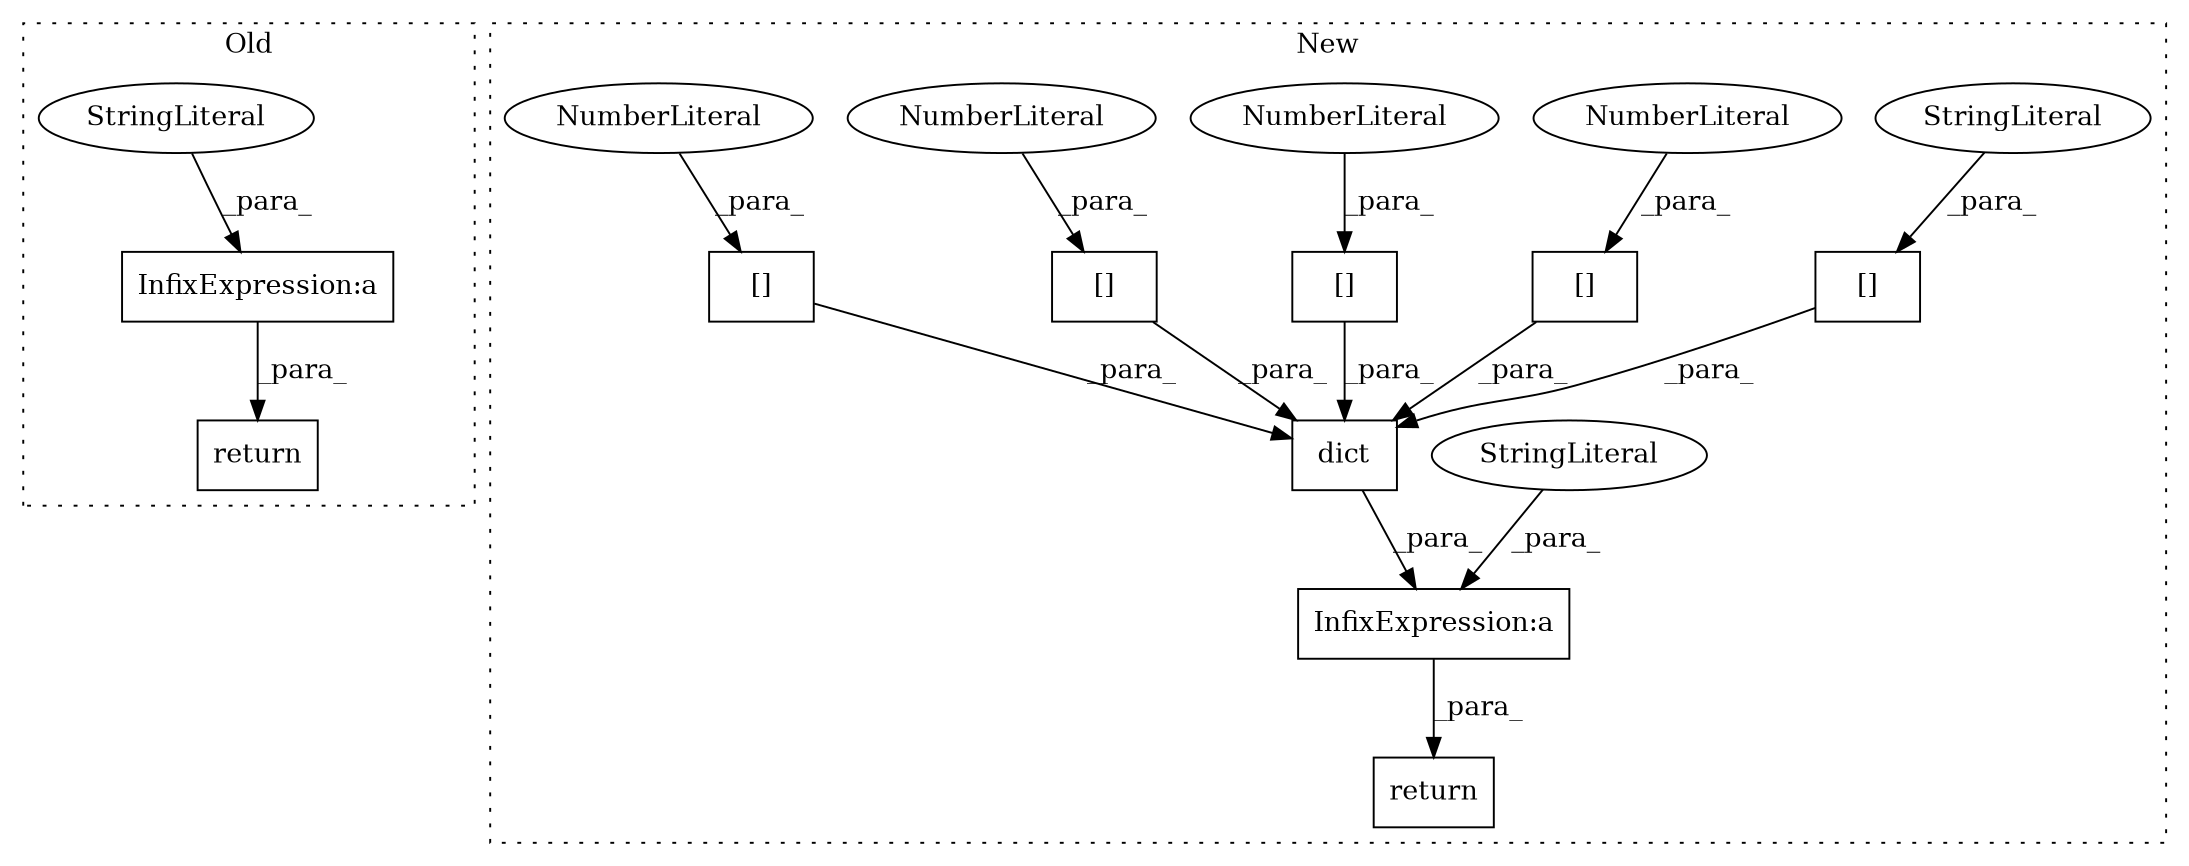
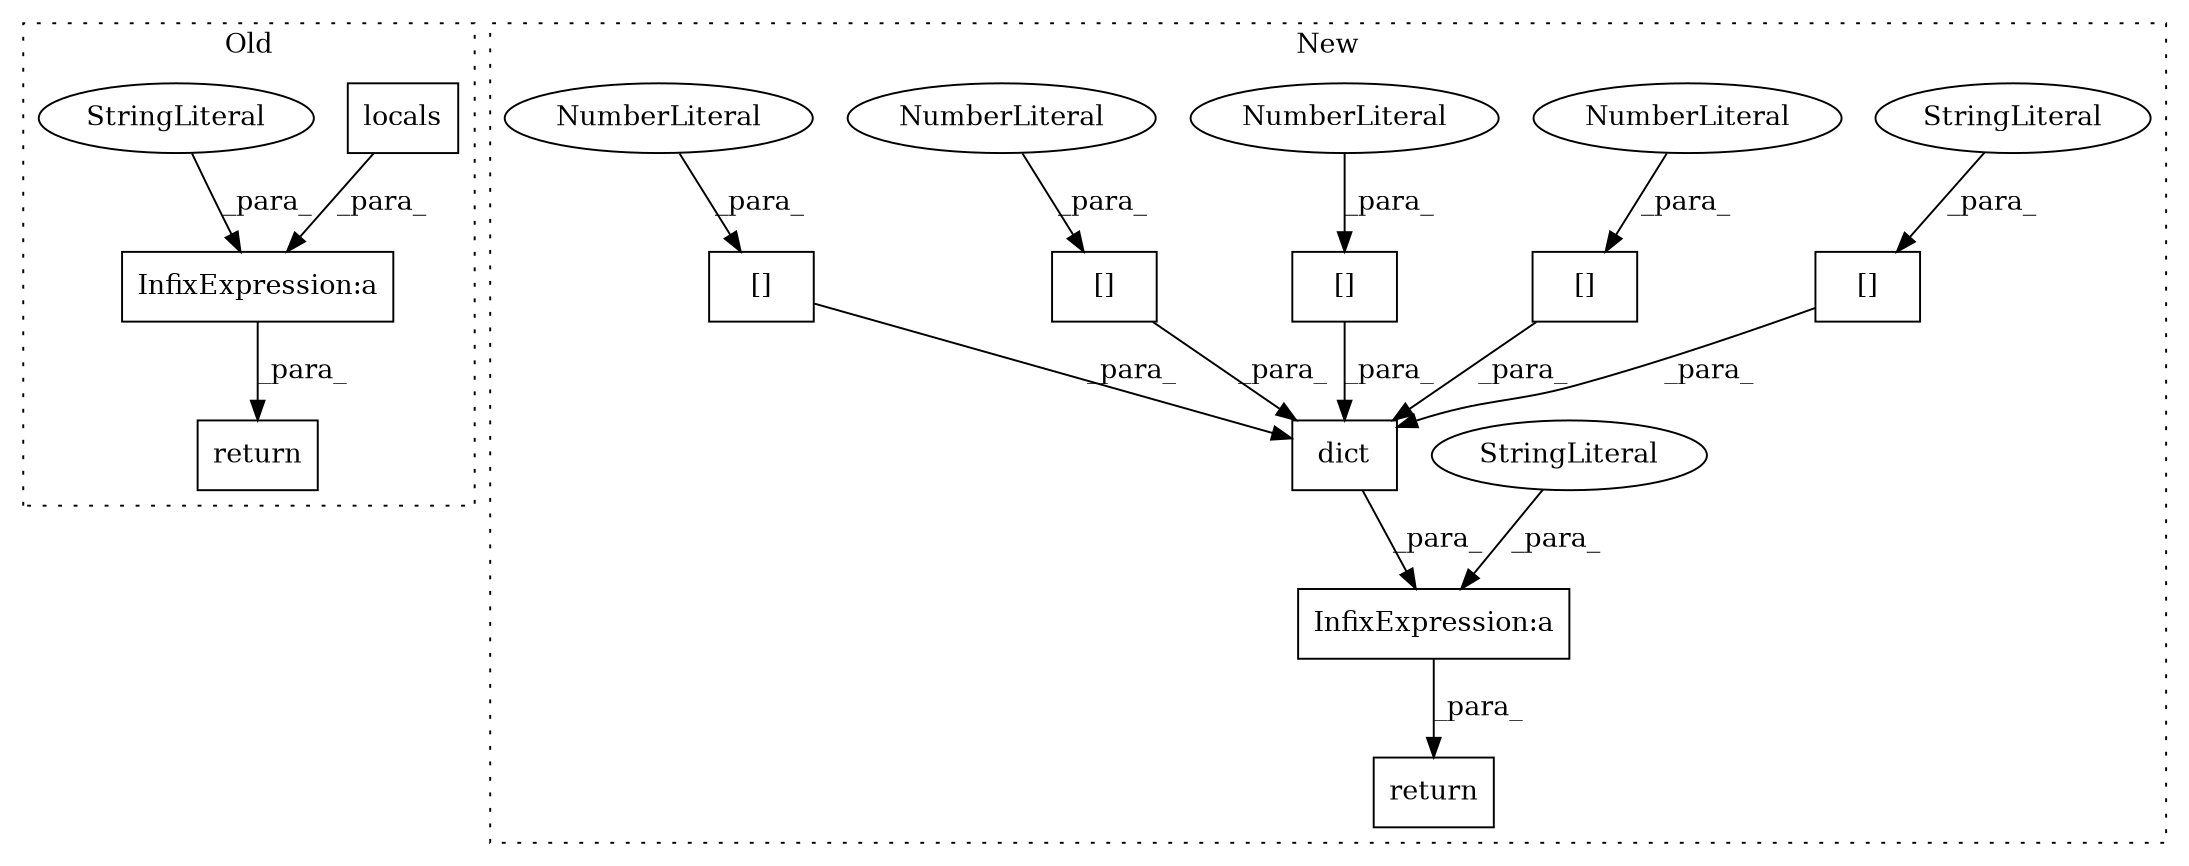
node "locals": added
